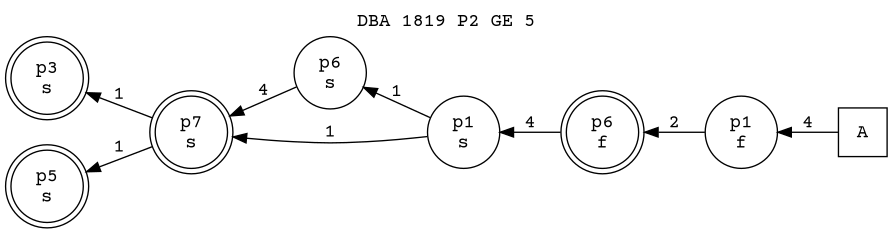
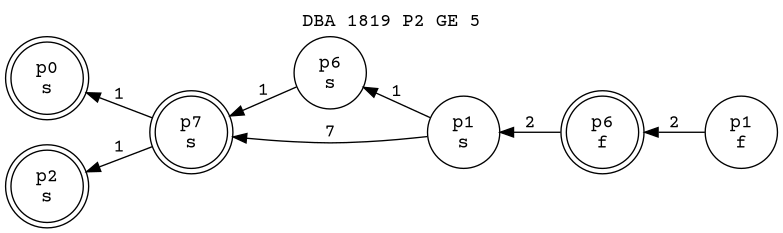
node "p3 s": label "p3 s" -> "p0 s"
edge "p6 s" -> "p7 s": label "4" -> "1"
edge "p6 f" -> "p1 s": label "4" -> "2"
edge "p1 s" -> "p7 s": label "1" -> "7"
node "A": removed
node "p5 s": label "p5 s" -> "p2 s"
